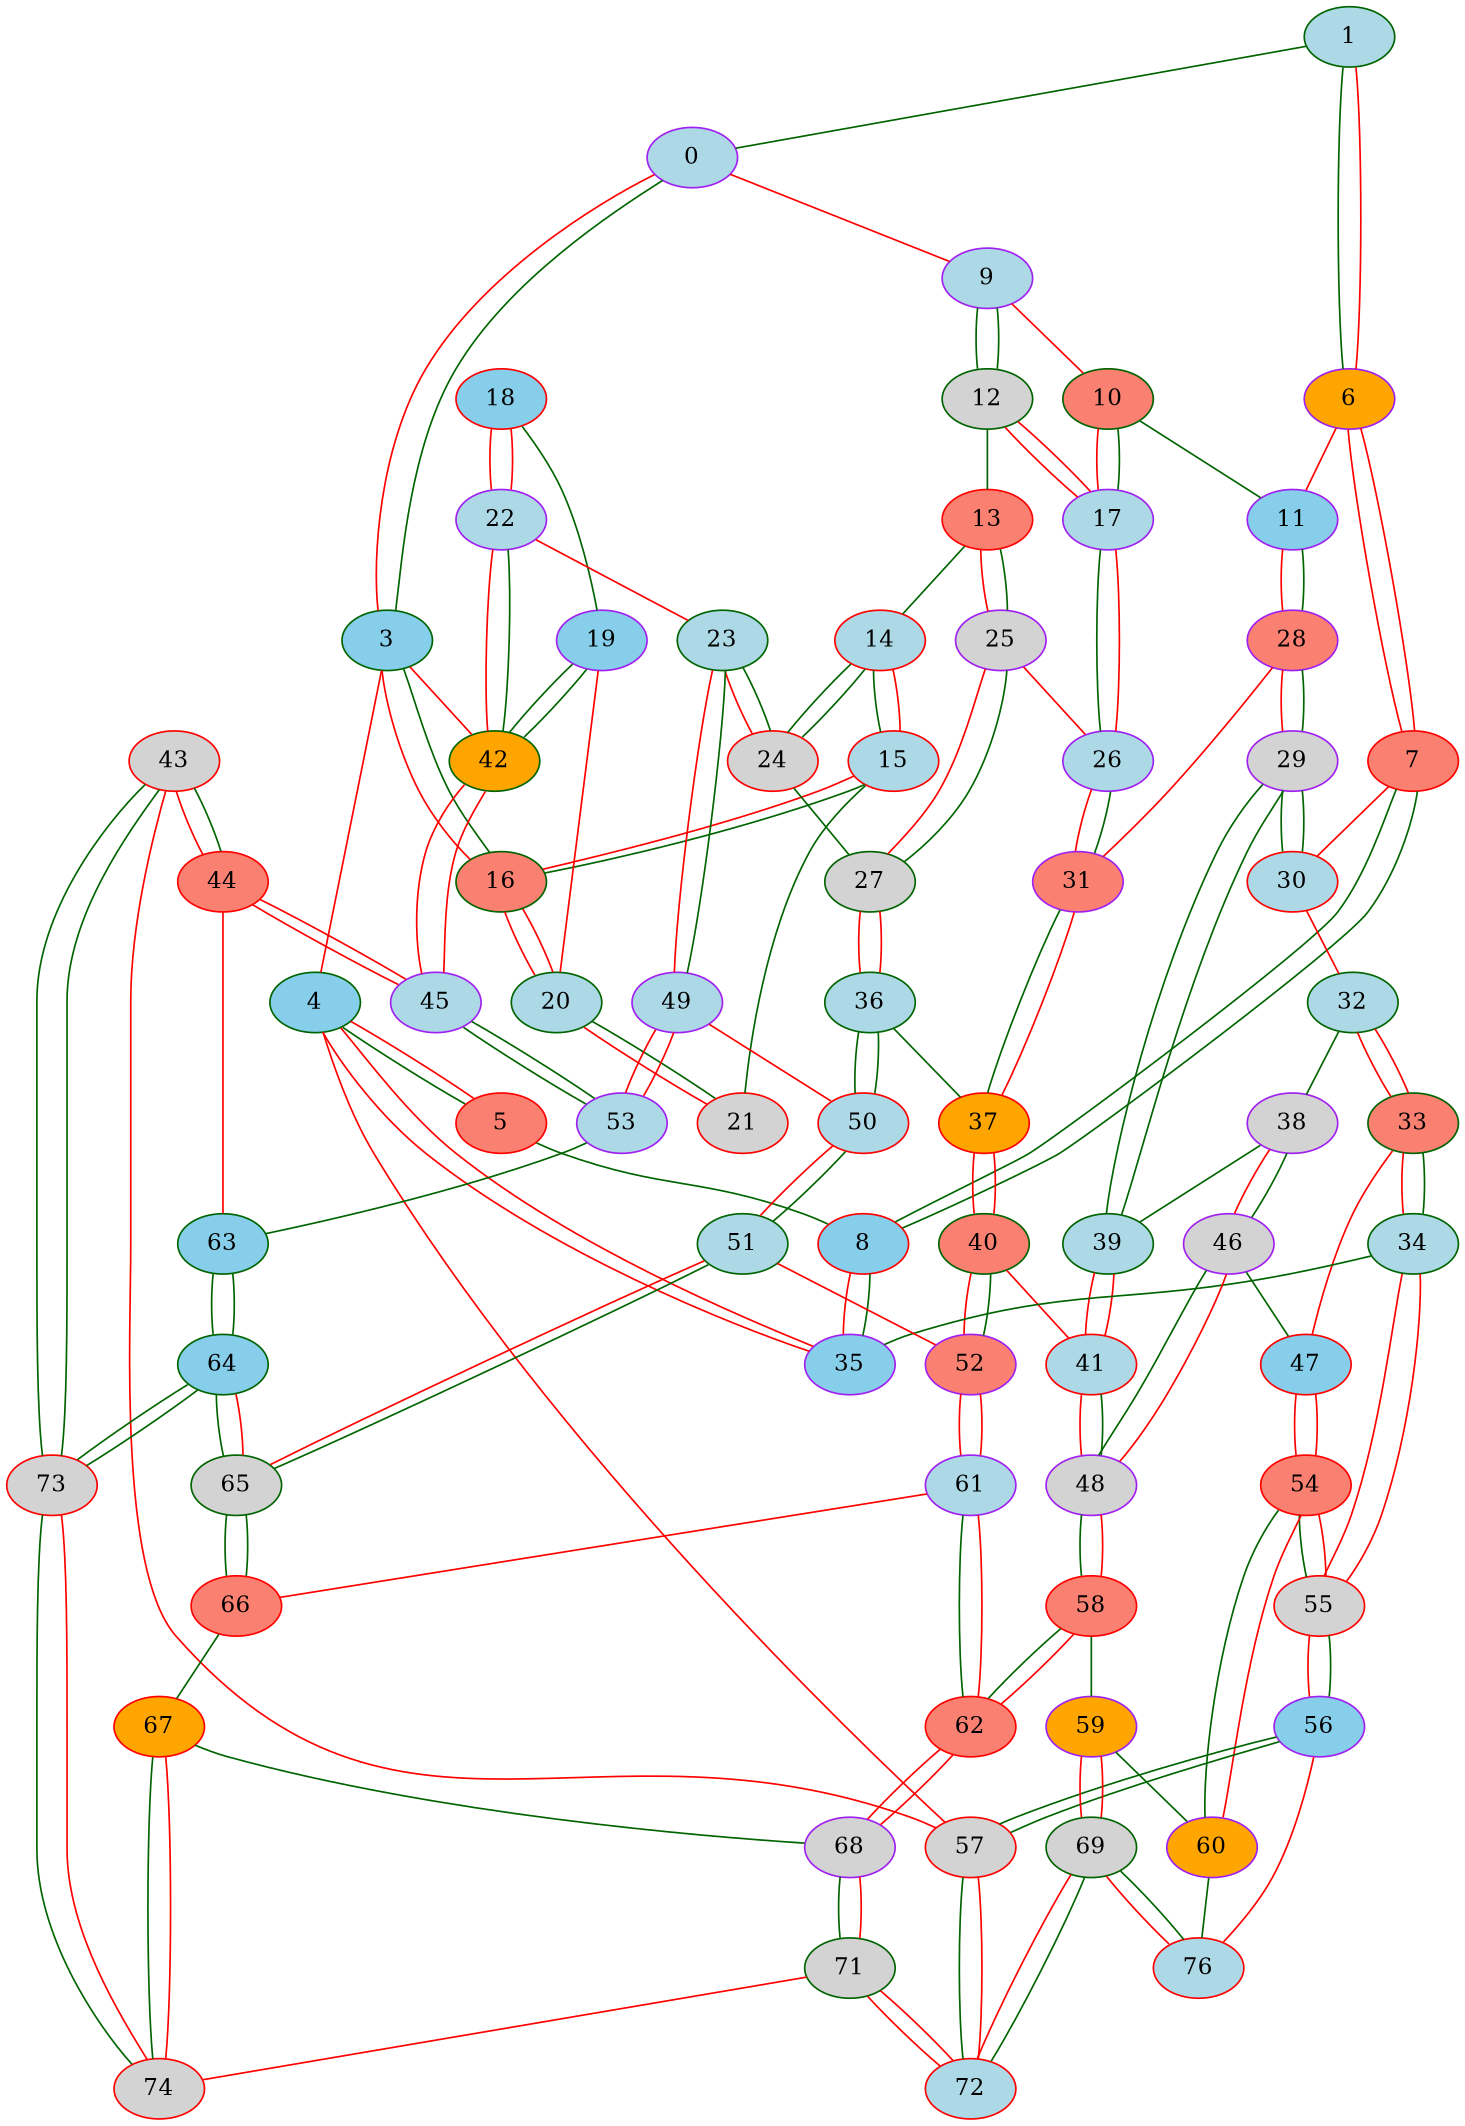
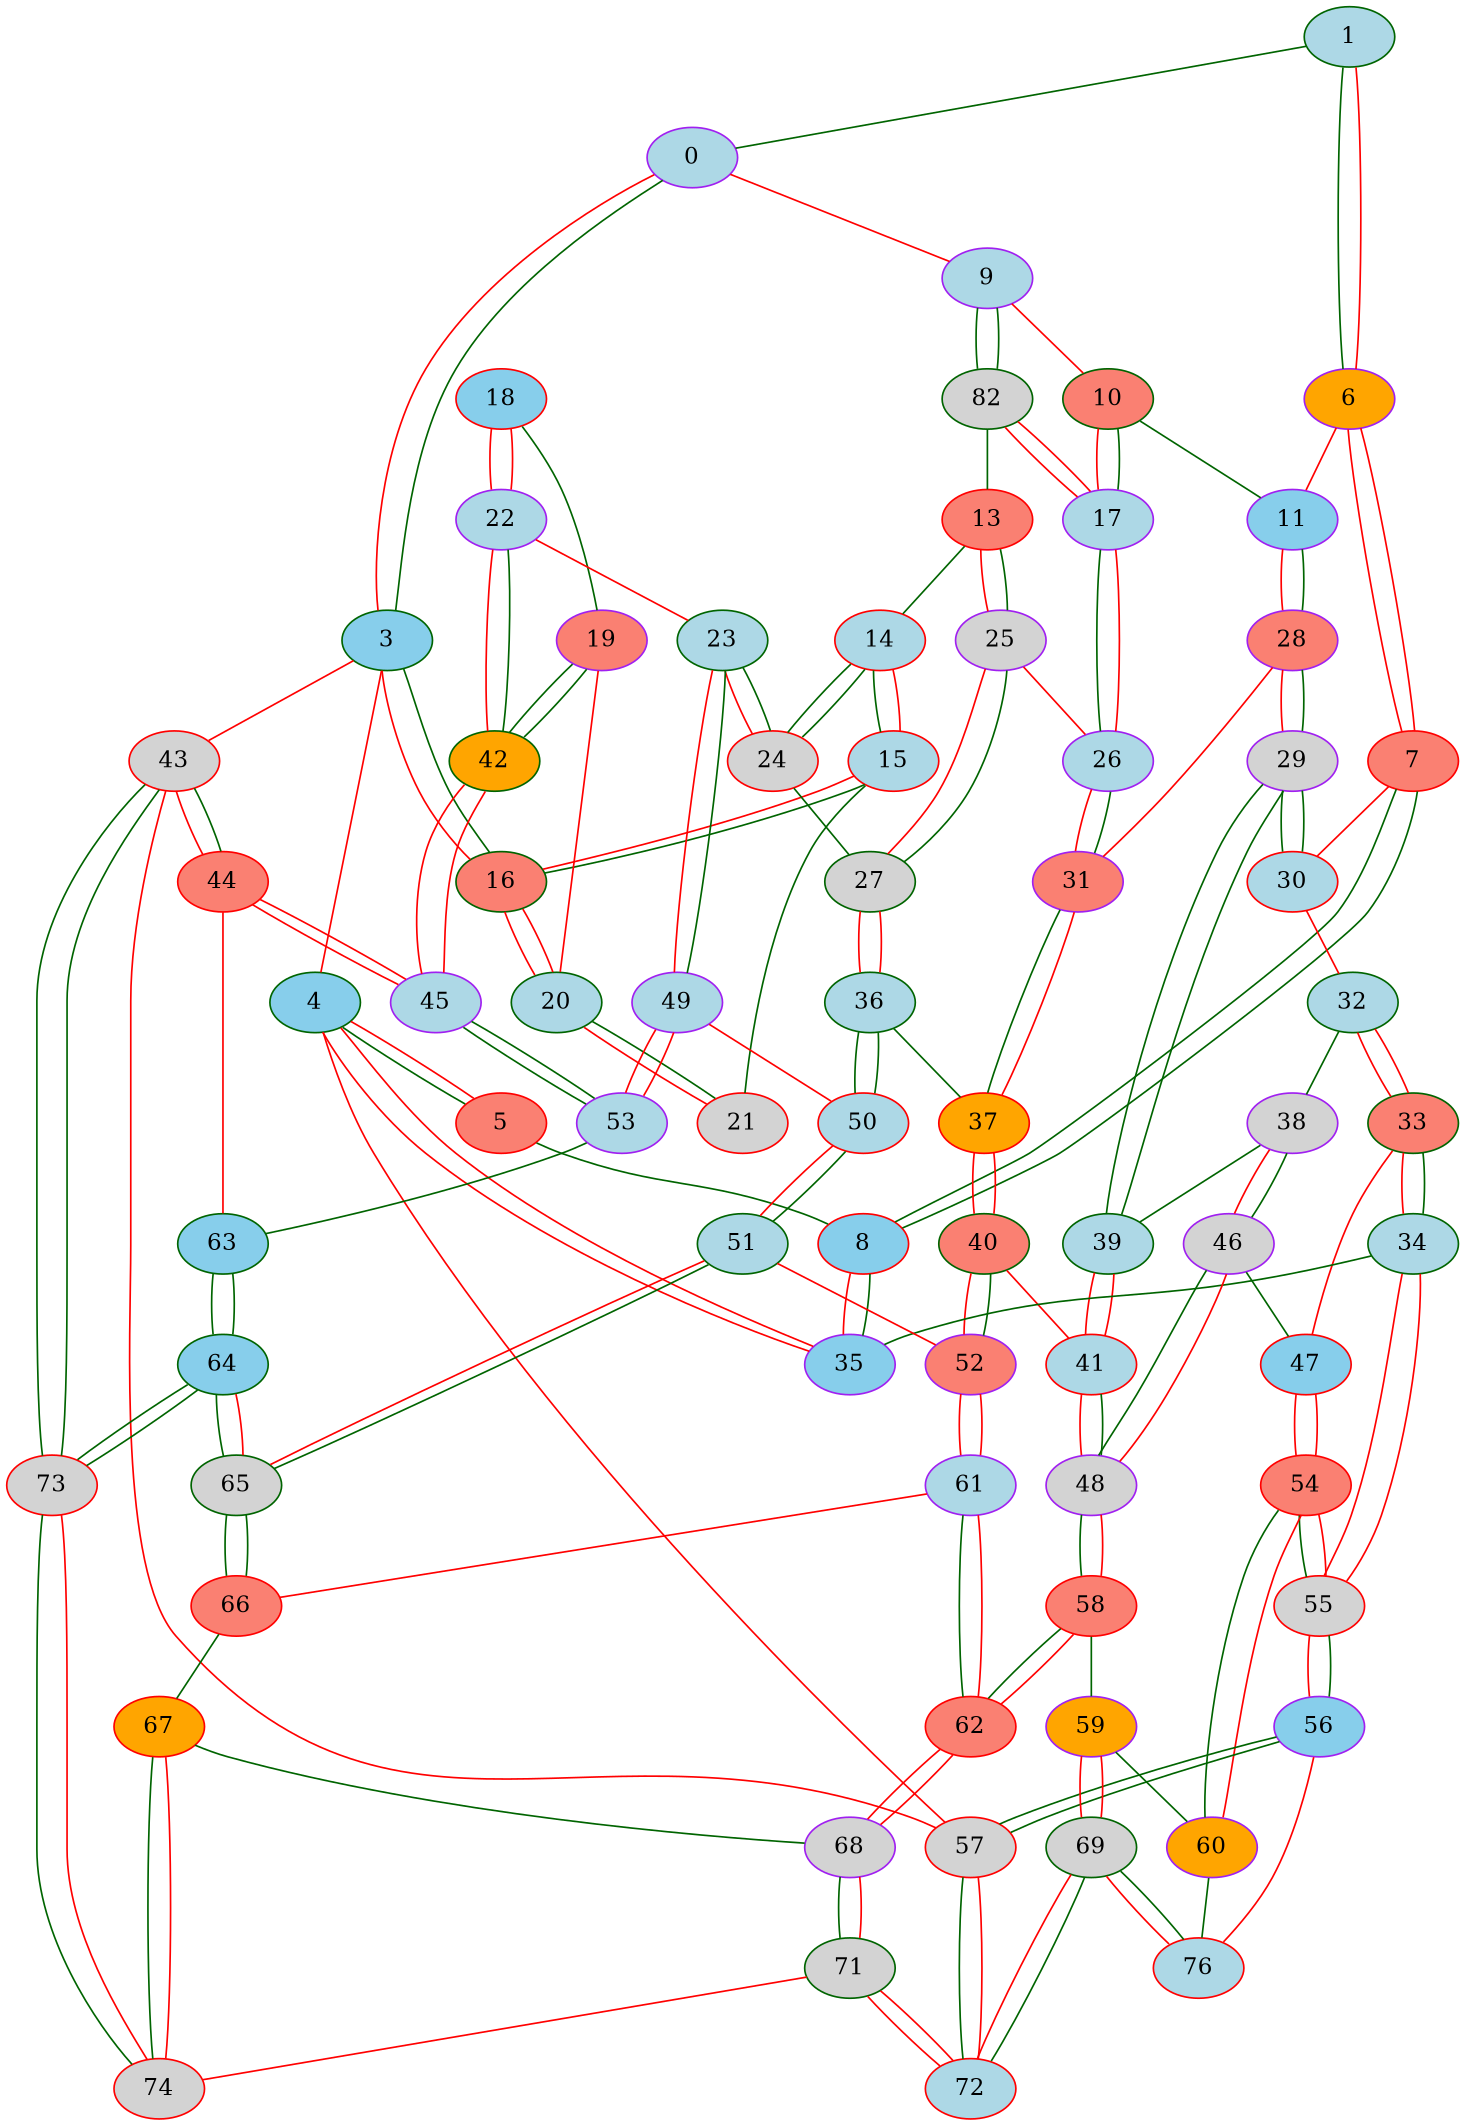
node "12": label "12" -> "82"
node "19": fillcolor skyblue -> salmon
edge "3" -- "42": now "3" -- "43"
